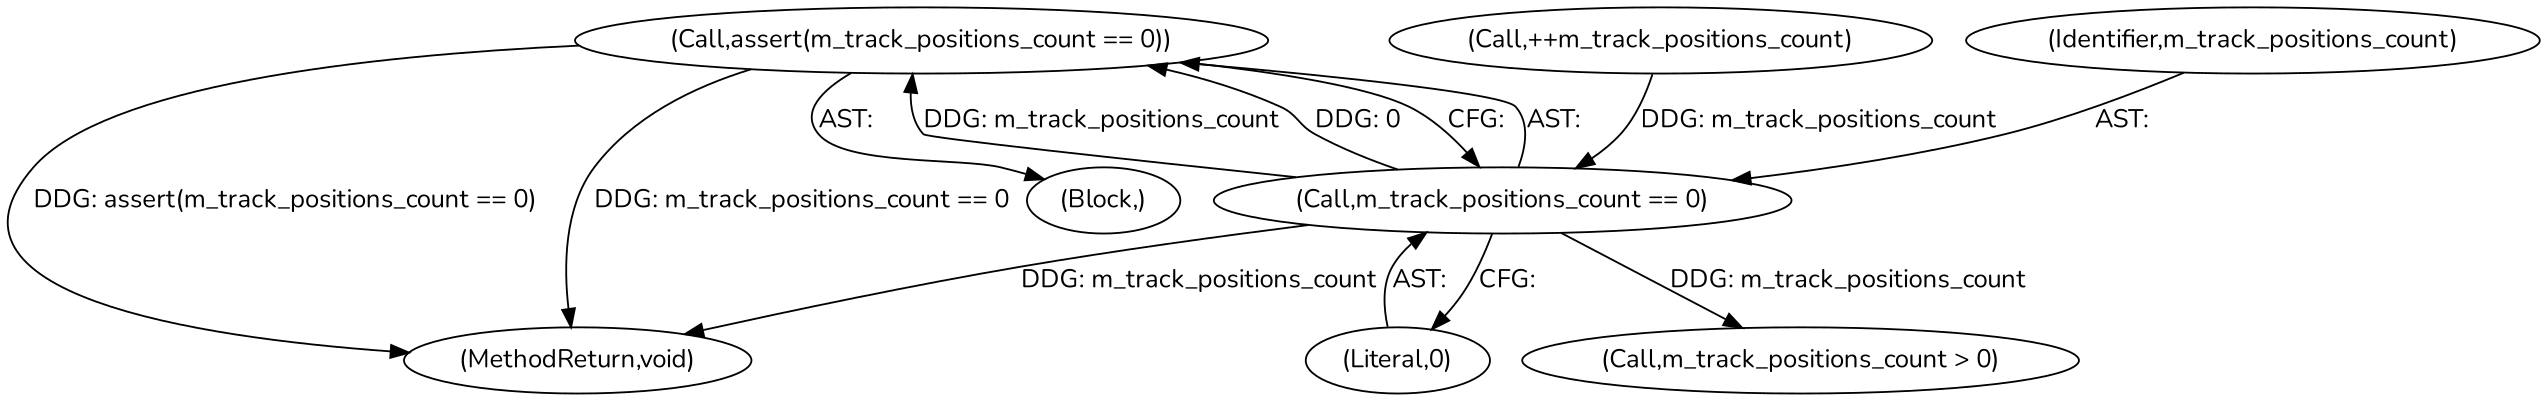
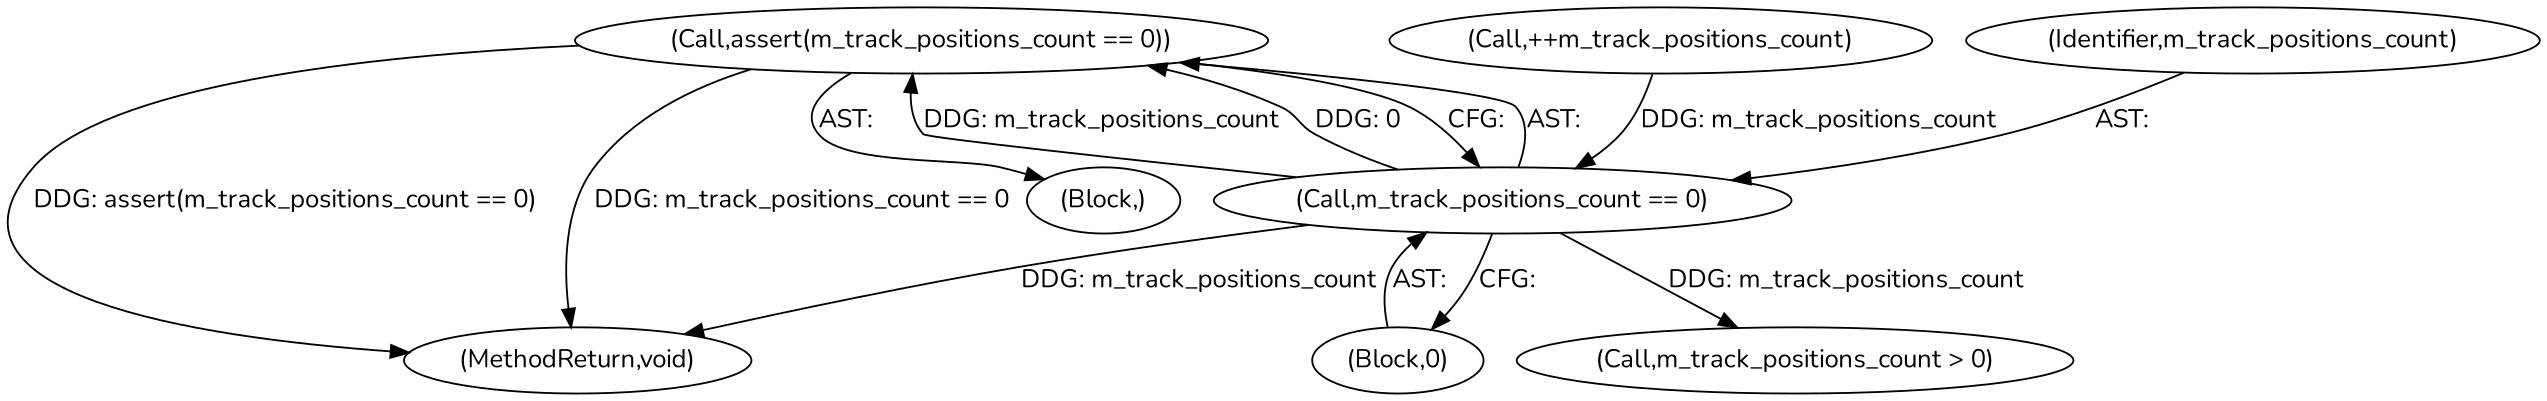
node "(Literal,0)": label "(Literal,0)" -> "(Block,0)"
